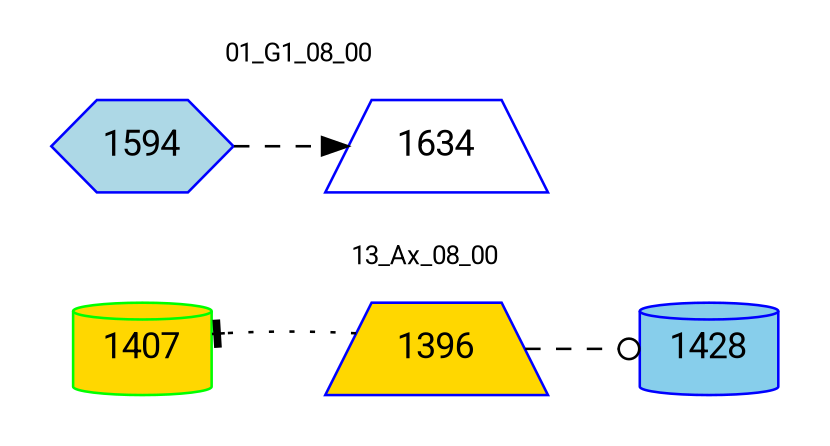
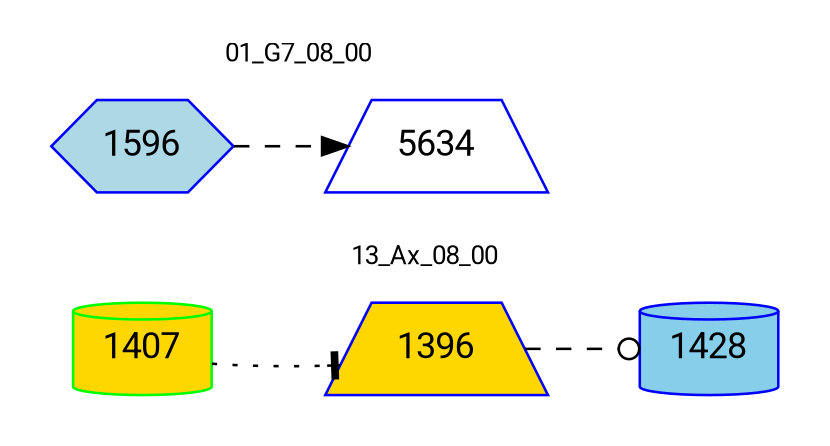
cluster "01_G1_08_00": label "01_G1_08_00" -> "01_G7_08_00"
node "1594": label "1594" -> "1596"
node "1634": label "1634" -> "5634"
edge "1396" -> "1407": reversed
